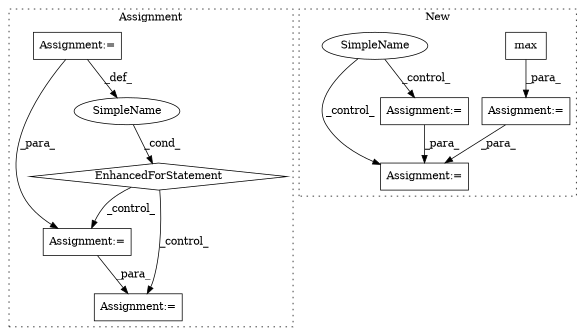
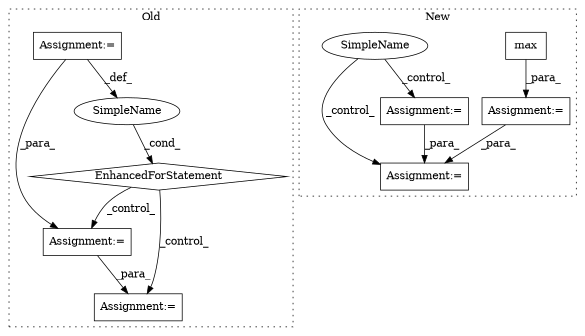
cluster "Assignment": label "Assignment" -> "Old"
